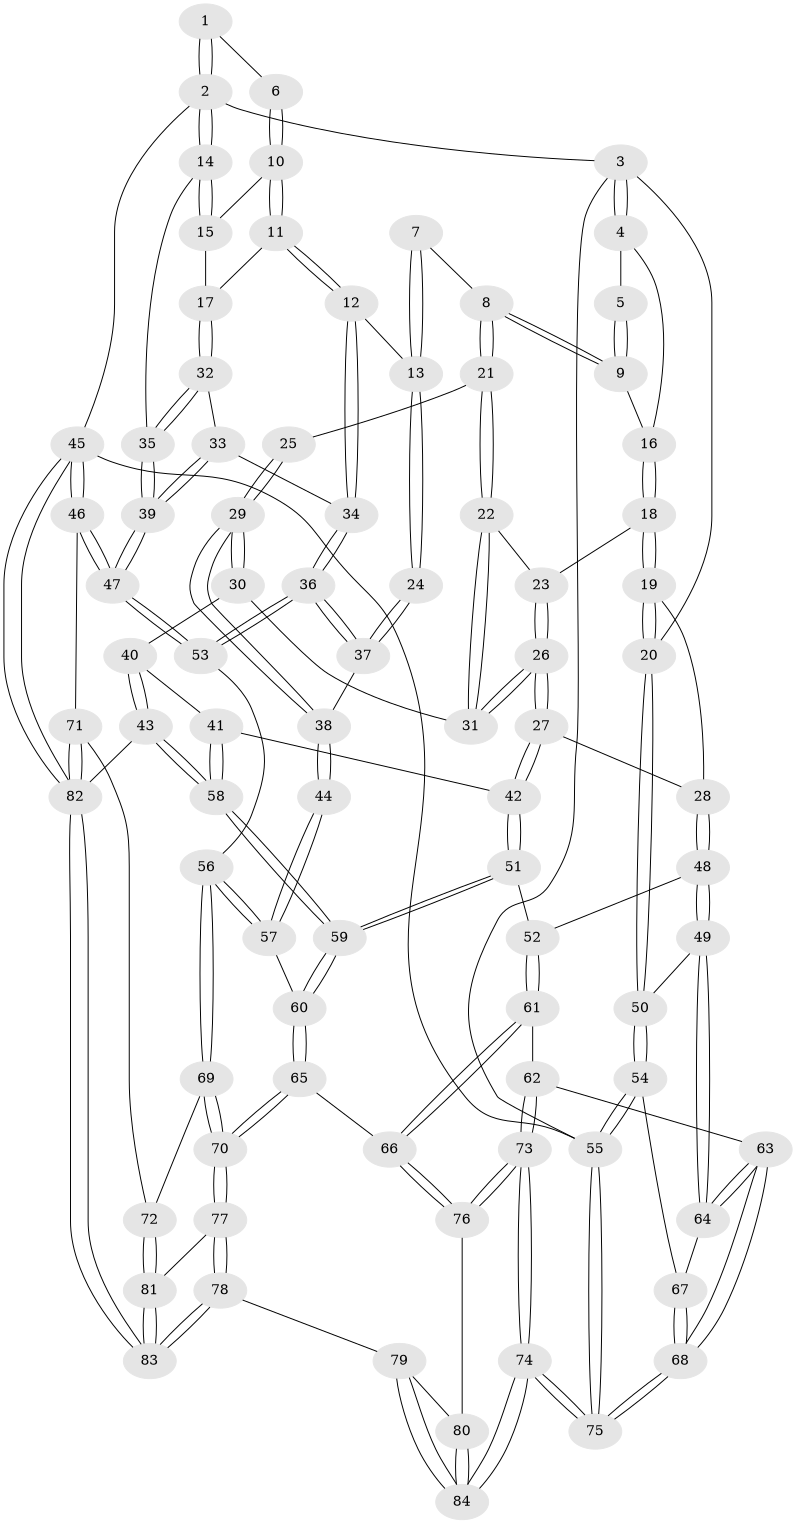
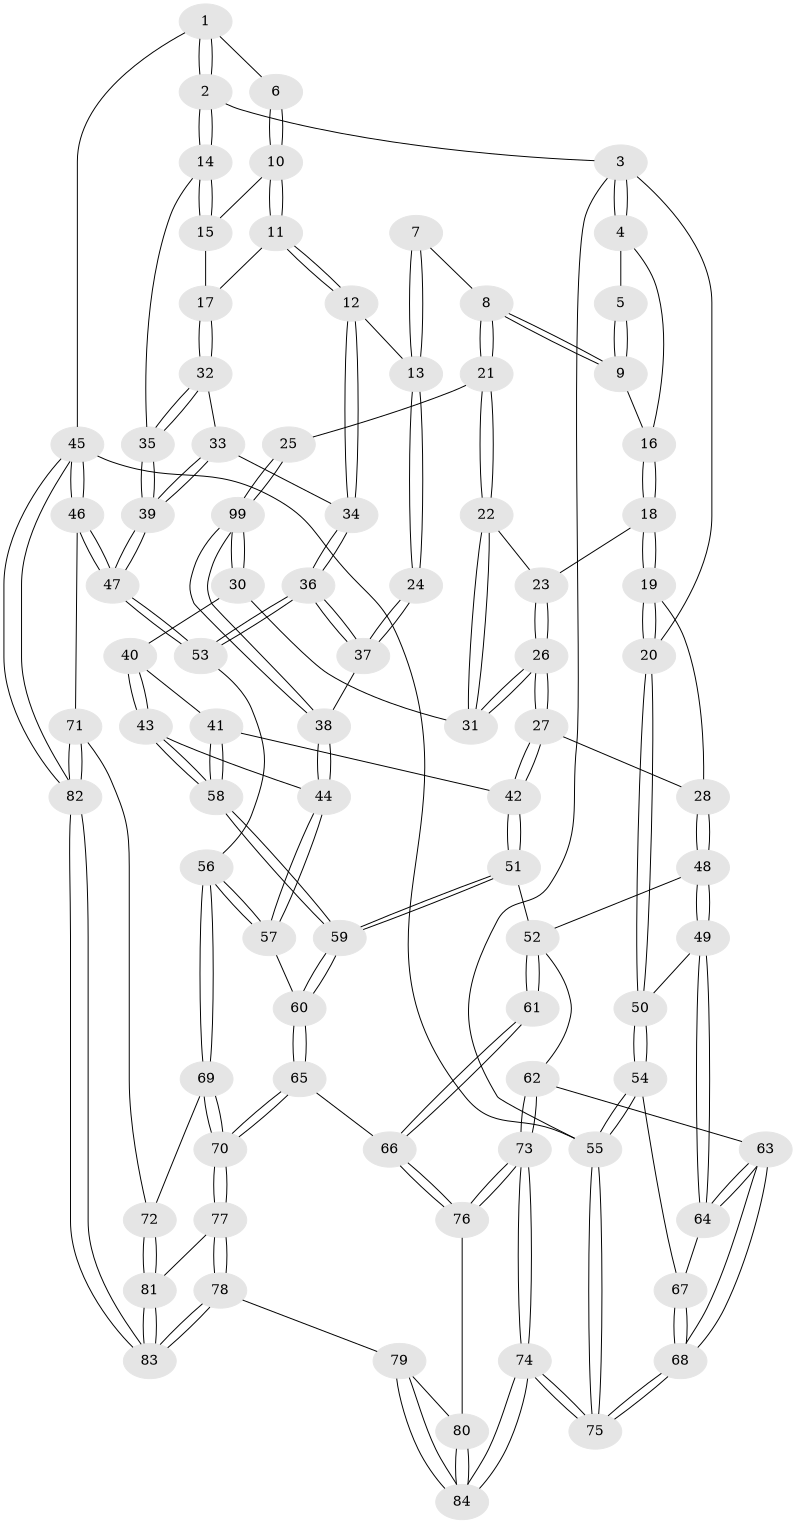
edge "2" -- "45": now "1" -- "45"
node "29": label "29" -> "99"
edge "43" -- "82": now "43" -- "44"
edge "61" -- "62": now "52" -- "62"
